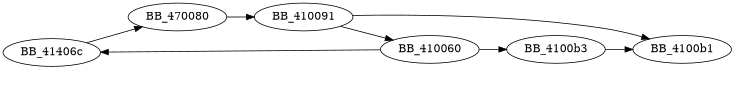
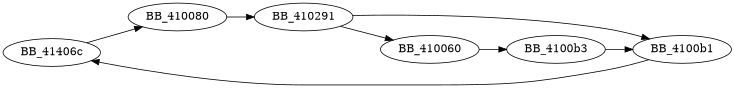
node "BB_470080": label "BB_470080" -> "BB_410080"
node "BB_410091": label "BB_410091" -> "BB_410291"
edge "BB_410060" -> "BB_41406c": now "BB_4100b1" -> "BB_41406c"
